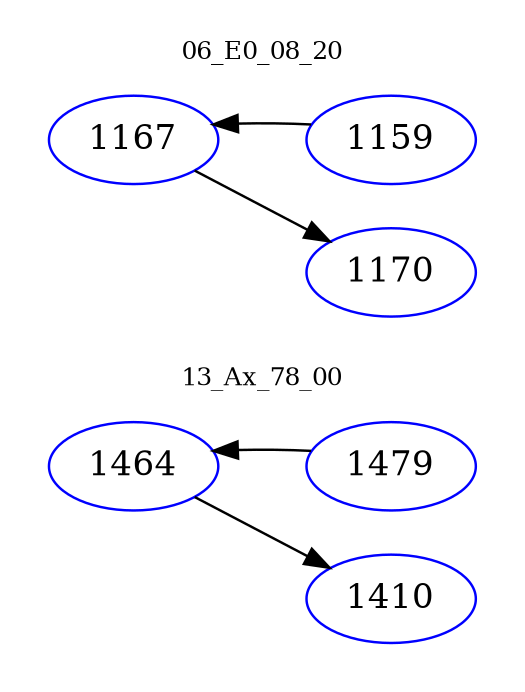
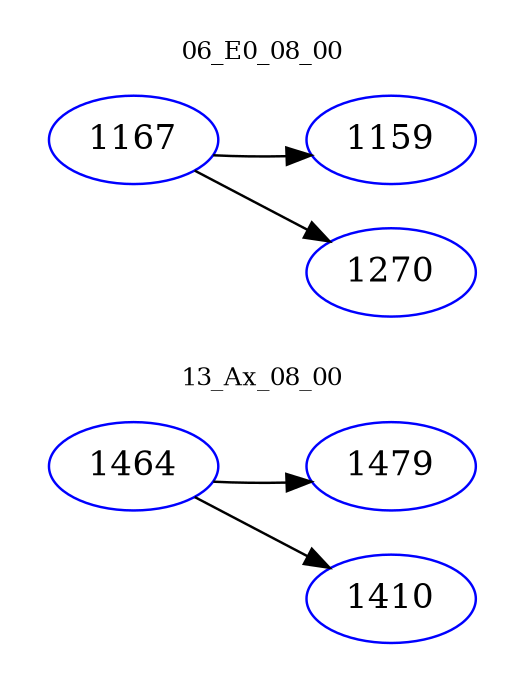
cluster "06_E0_08_20": label "06_E0_08_20" -> "06_E0_08_00"
edge "1159" -> "1167": reversed
node "1170": label "1170" -> "1270"
cluster "13_Ax_78_00": label "13_Ax_78_00" -> "13_Ax_08_00"
edge "1479" -> "1464": reversed
